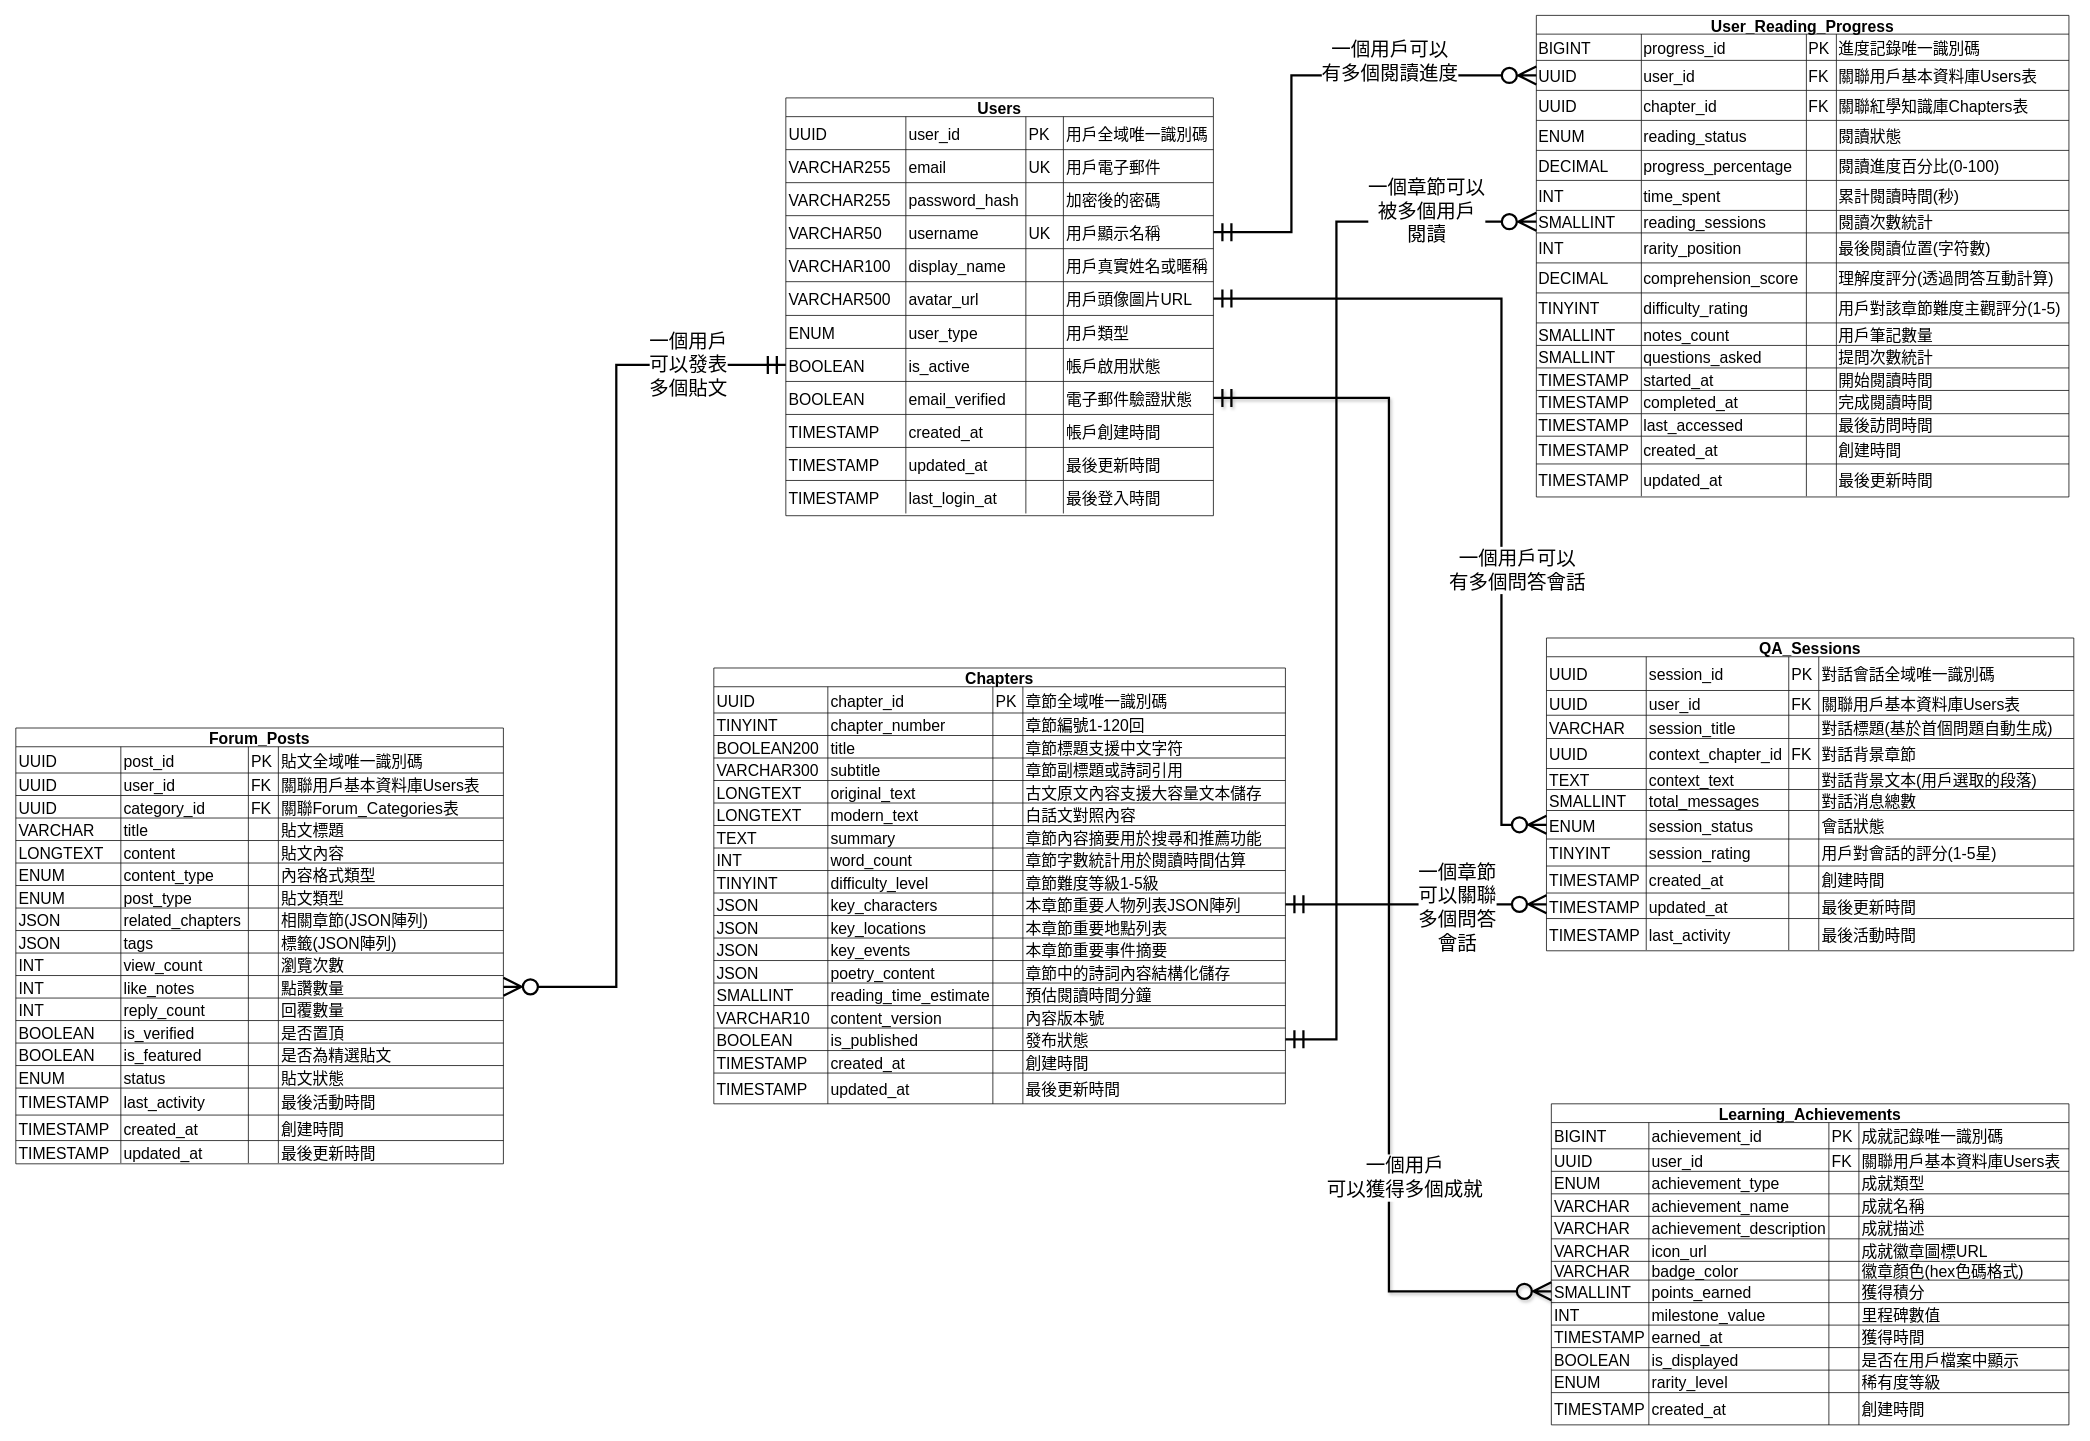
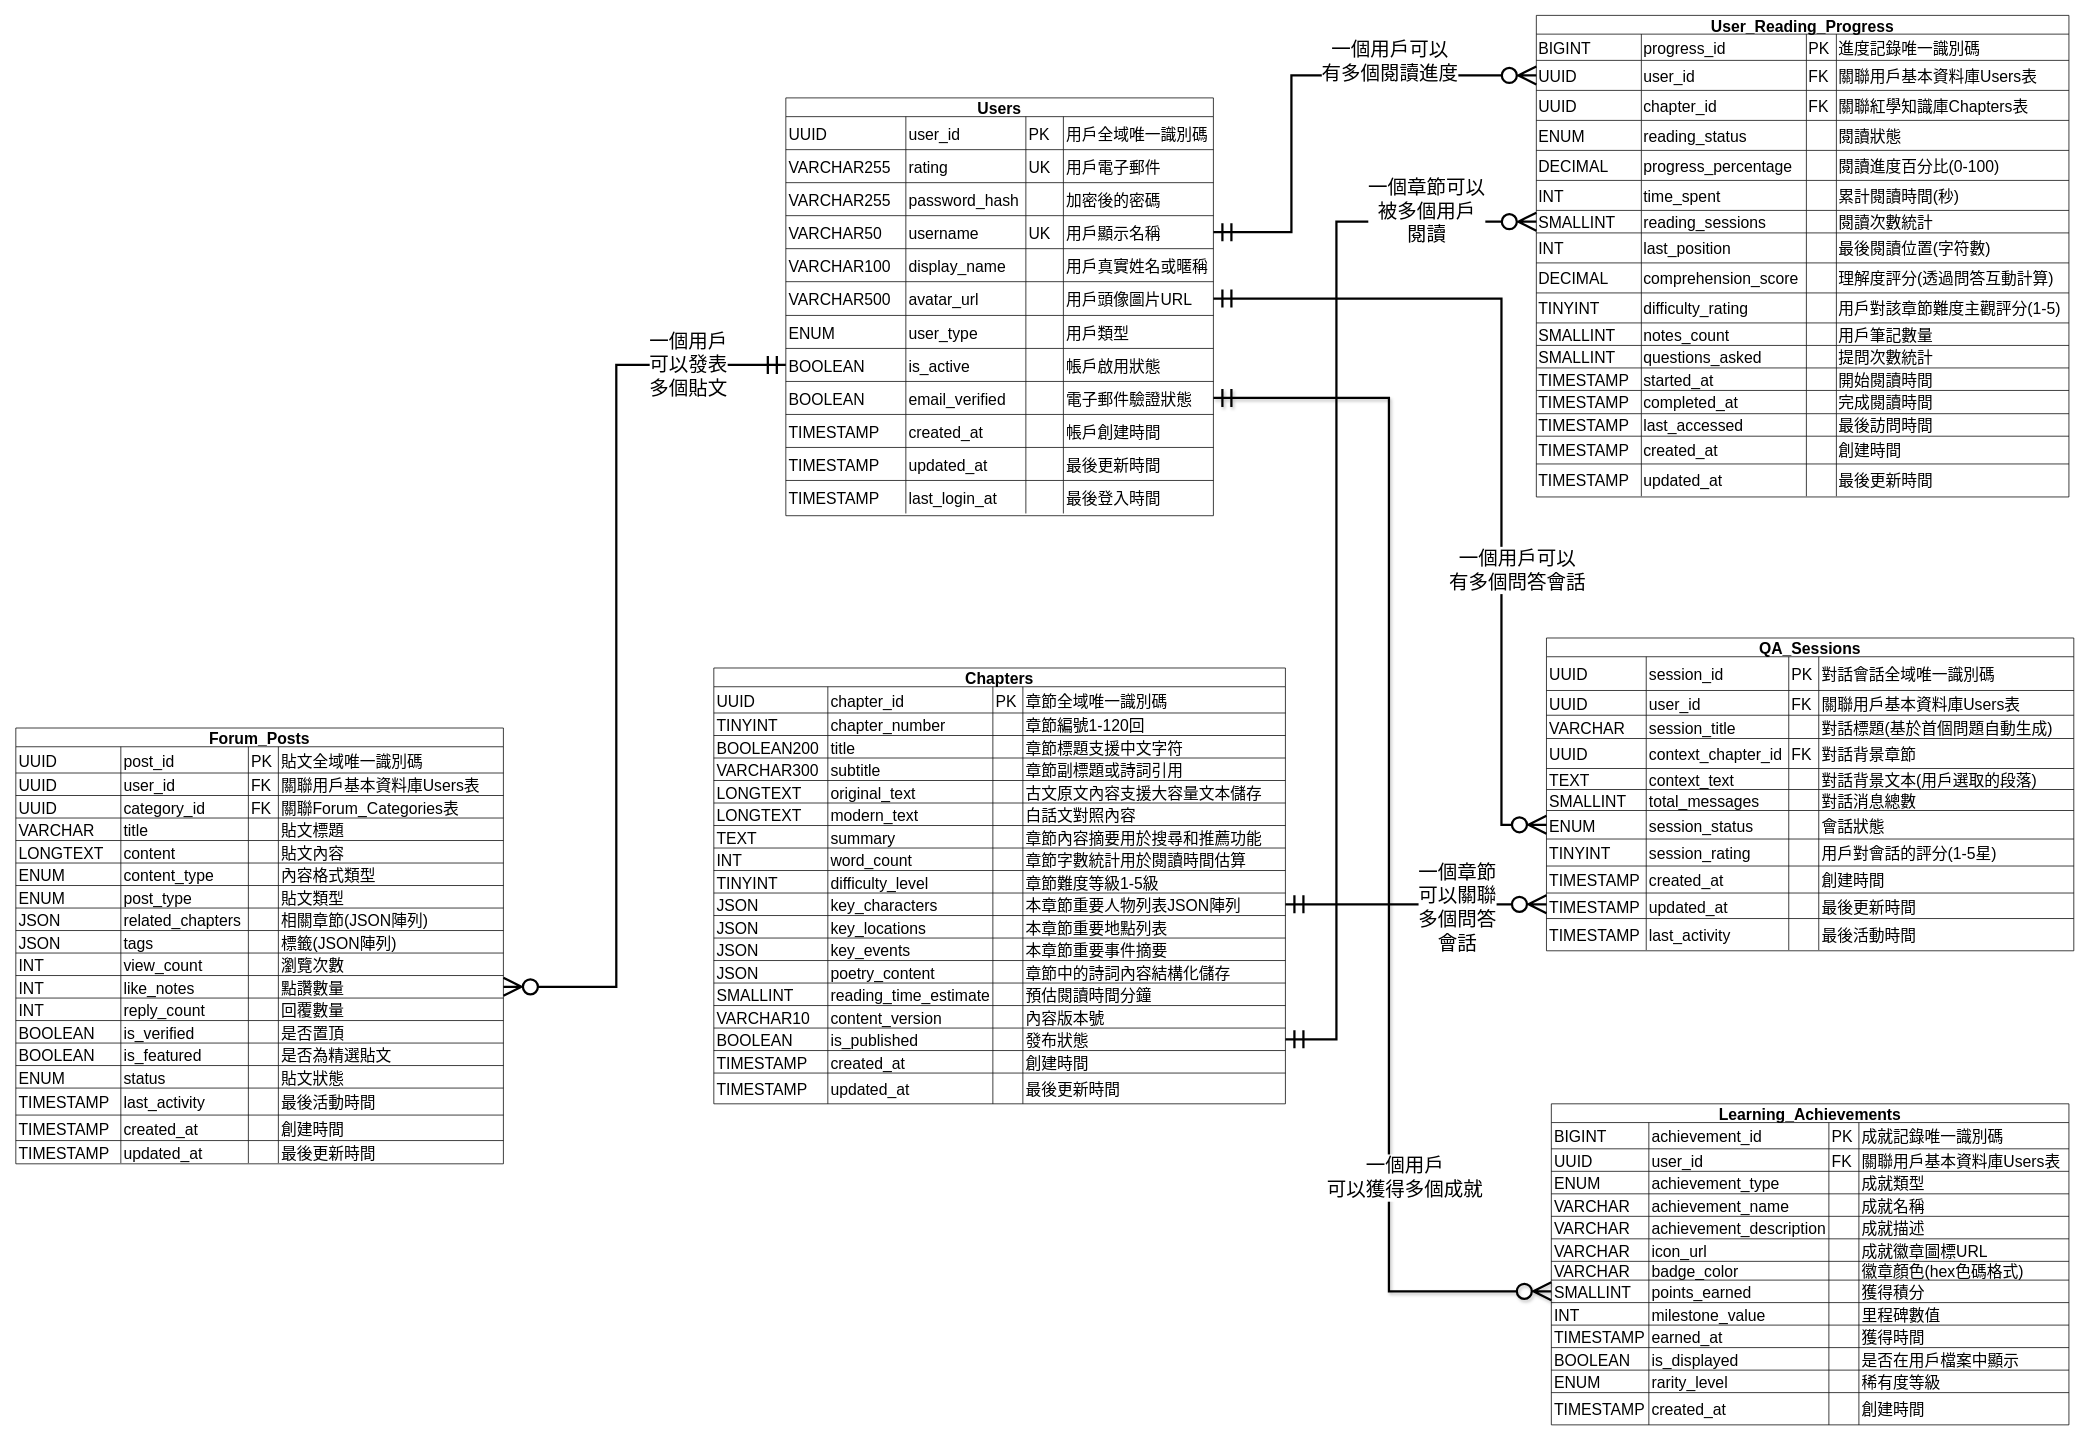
node "email": label "email" -> "rating"
node "rarity_position": label "rarity_position" -> "last_position"
